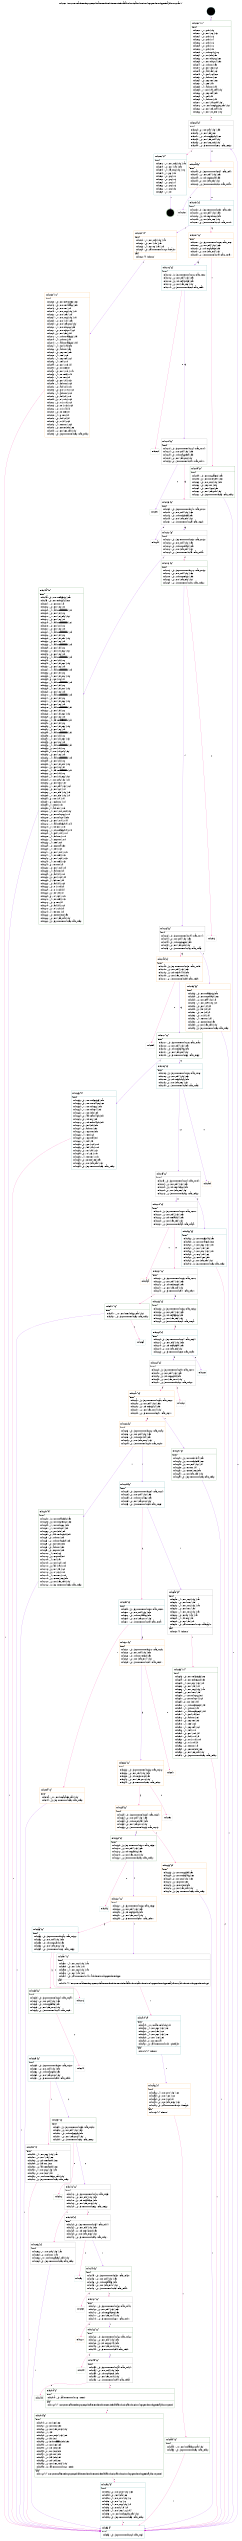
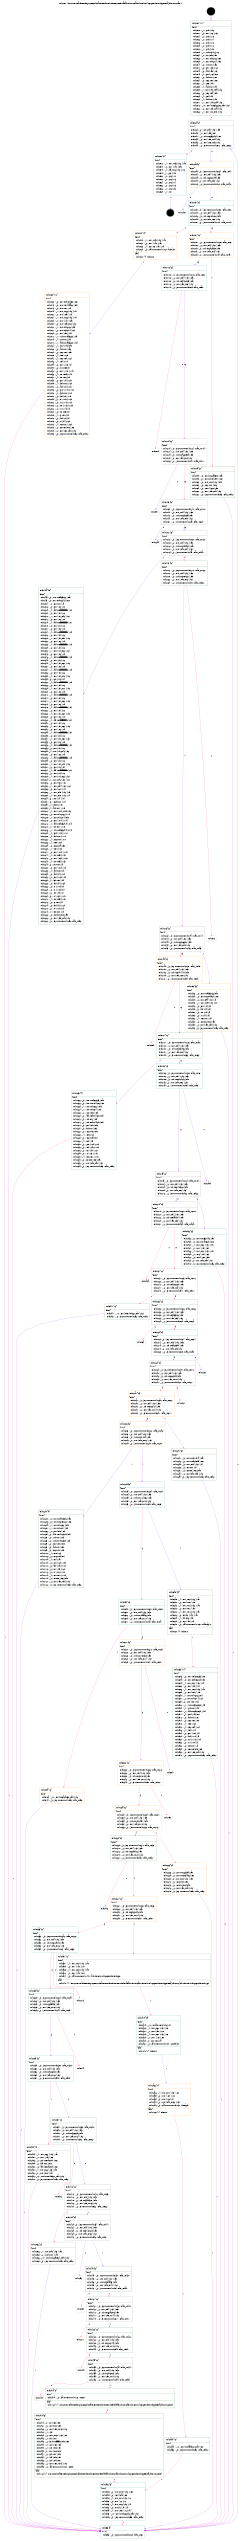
edge "0x402947 [15]" -> "0x402e8a": now "0x402253 [28]" -> "0x402e8a"
edge "0x4023bf [28]" -> "0x4023db [28]": added, label "3"
edge "0x402a4b [15]" -> "0x402ff8 [5]": now "0x402a4b [15]" -> "0x4029b3 [42]"
